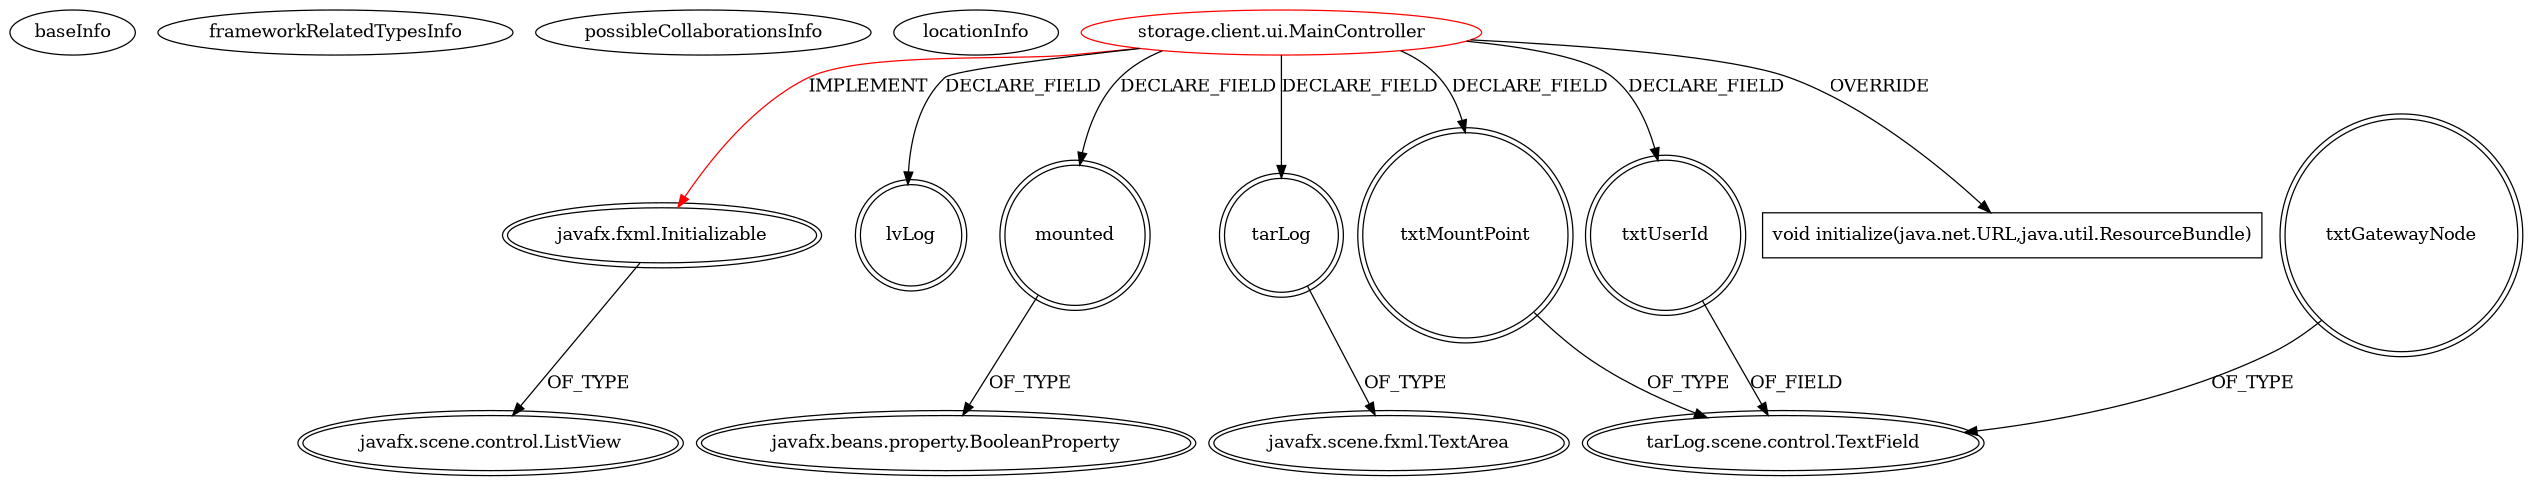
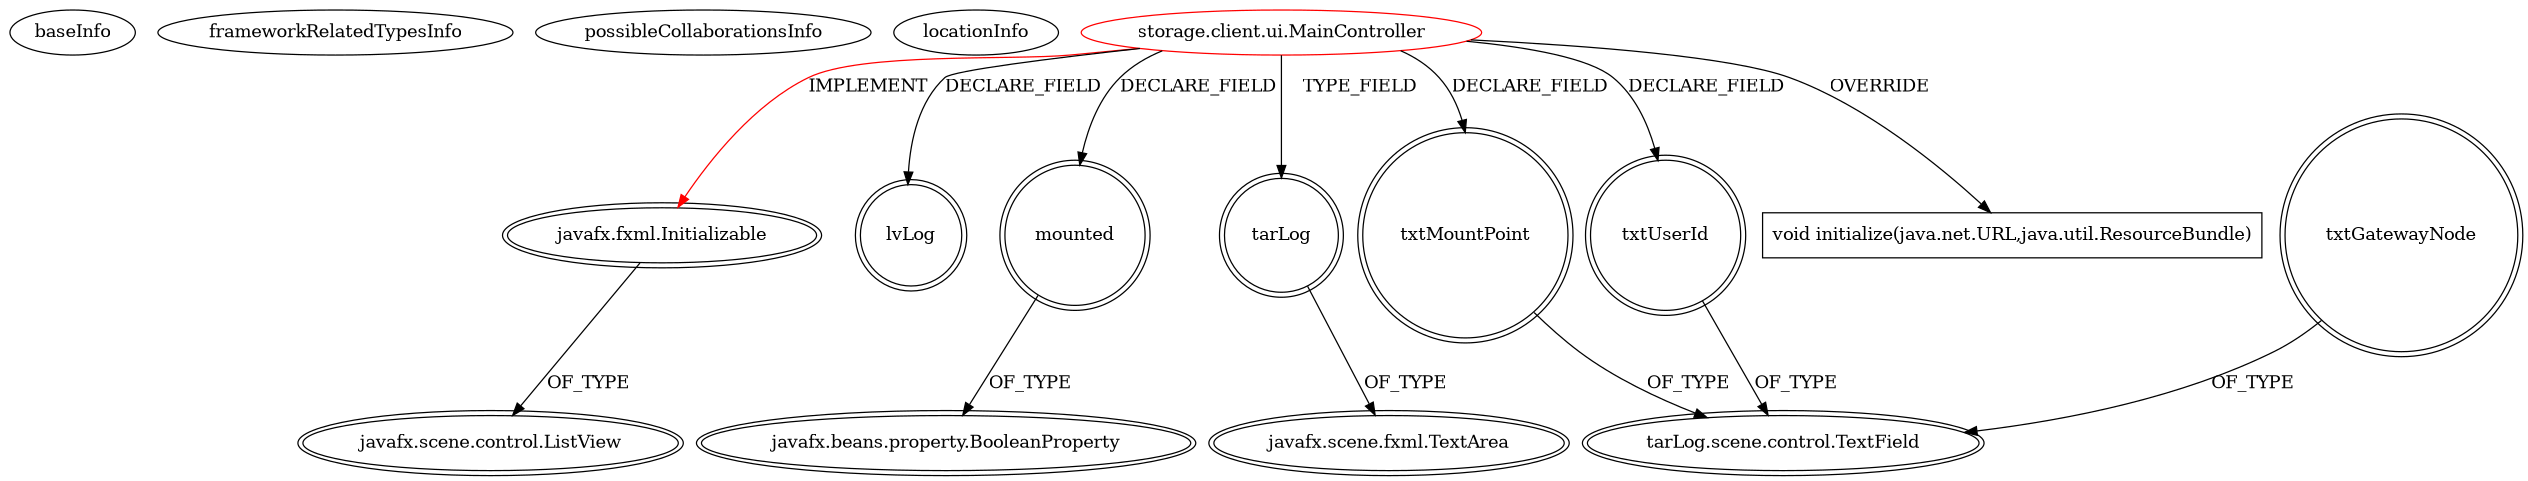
edge "storage.client.ui.MainController" -> "tarLog": label "DECLARE_FIELD" -> "TYPE_FIELD"
edge "txtUserId" -> "tarLog.scene.control.TextField": label "OF_FIELD" -> "OF_TYPE"
